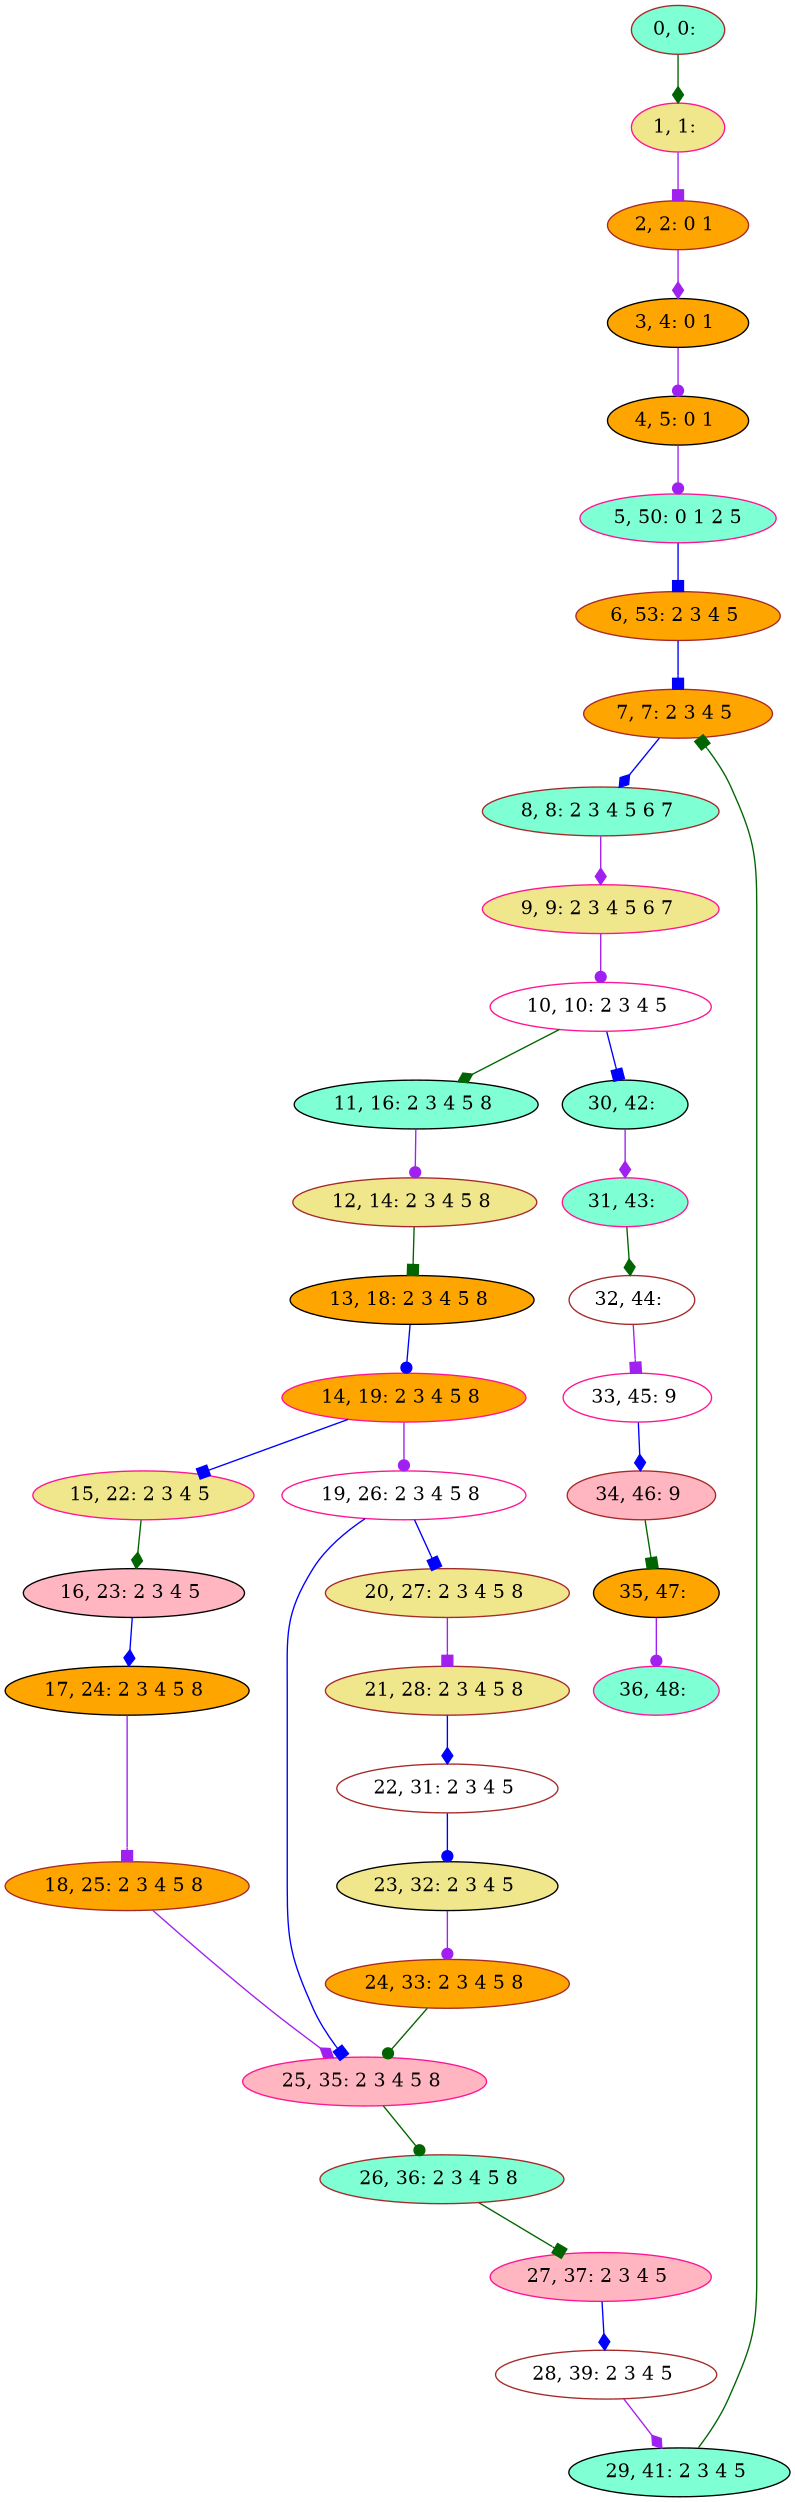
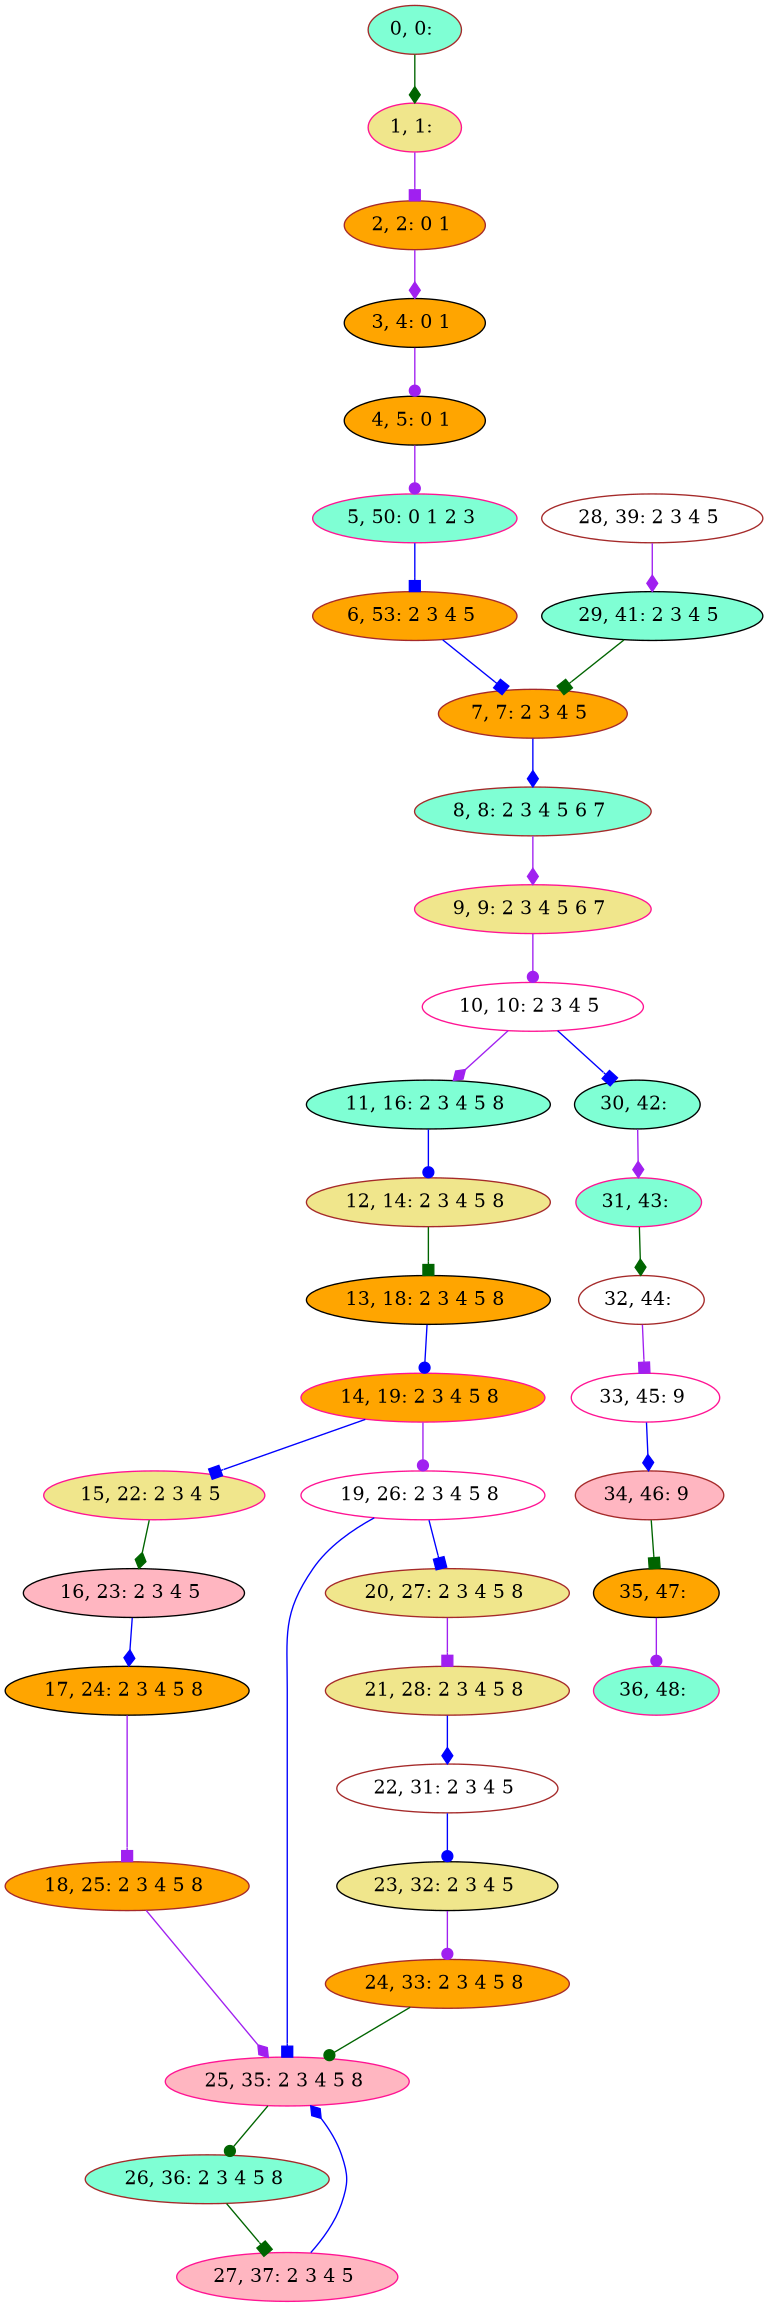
node "5, 50: 0 1 2 5": label "5, 50: 0 1 2 5" -> "5, 50: 0 1 2 3"
edge "10, 10: 2 3 4 5" -> "11, 16: 2 3 4 5 8": color darkgreen -> purple
edge "11, 16: 2 3 4 5 8" -> "12, 14: 2 3 4 5 8": color purple -> blue
edge "27, 37: 2 3 4 5" -> "28, 39: 2 3 4 5": now "27, 37: 2 3 4 5" -> "25, 35: 2 3 4 5 8"
